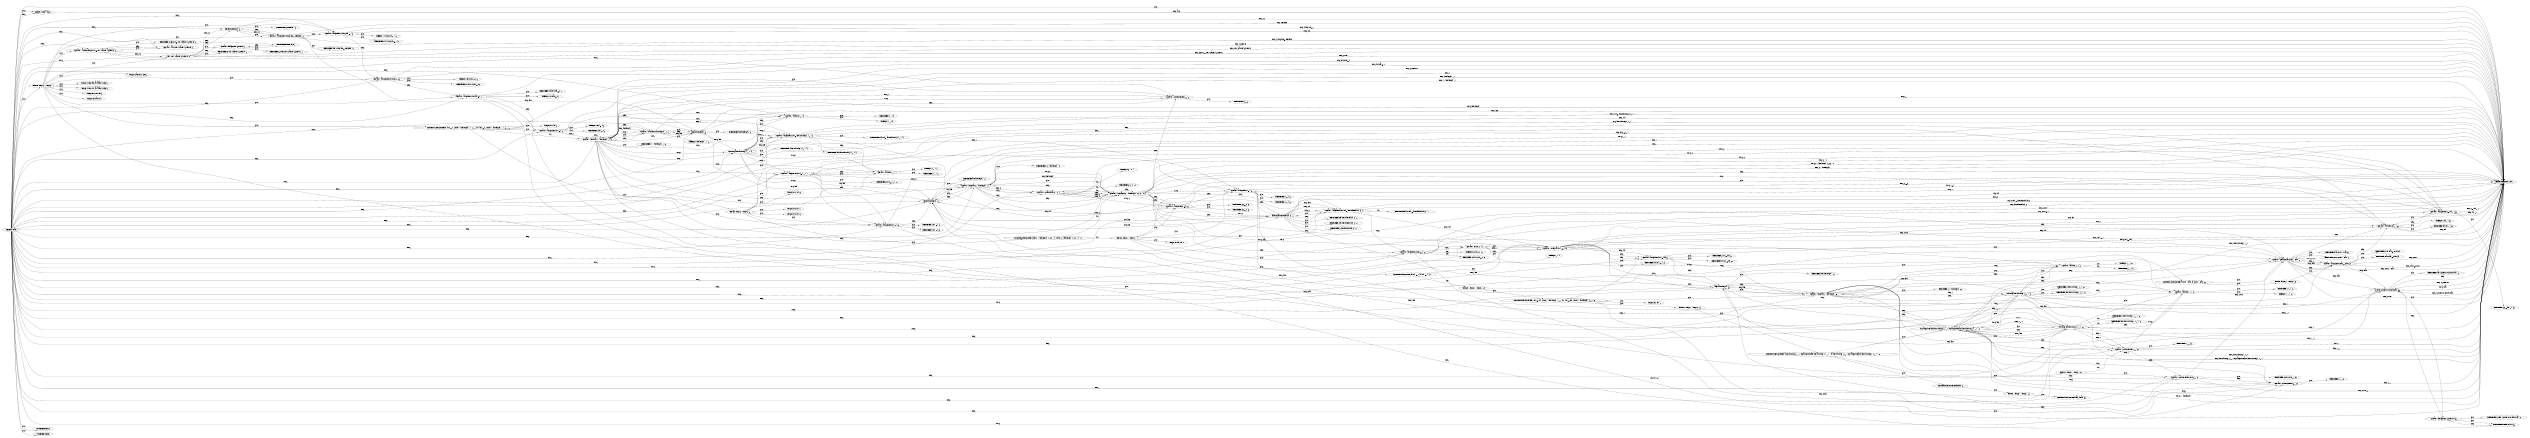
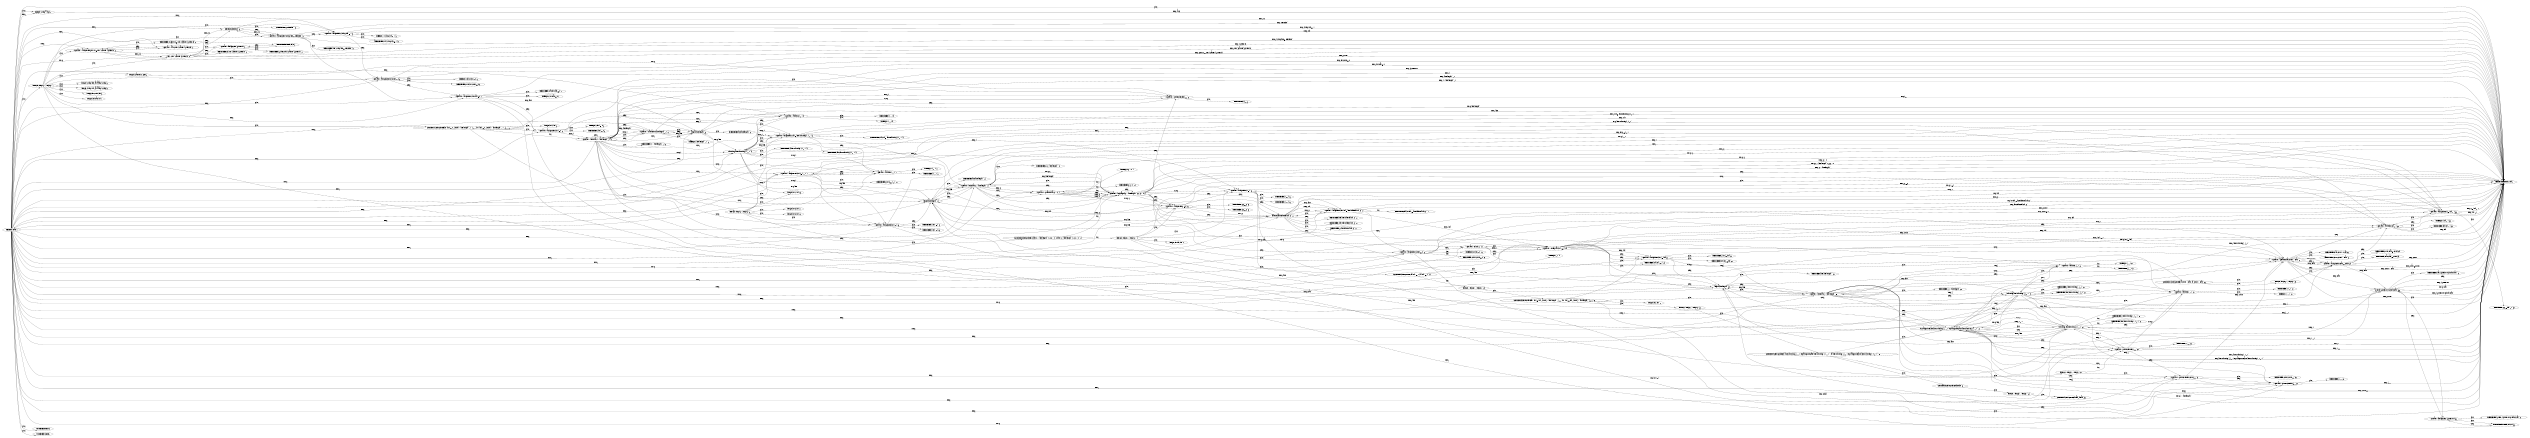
edge "(METHOD,main)" -> "(<operator>.postIncrement,i++)": now "(LOCAL,Scanner sc: ANY)" -> "(<operator>.postIncrement,i++)"
edge "(substring,line.substring(i, i + 1))" -> "(<operator>.assignment,int q = i + 1)": now "(substring,line.substring(i, i + 1))" -> "(LOCAL,int r: int)"
edge "(<operator>.assignment,int q = i + 1)" -> "(<operator>.lessThan,q < line.length())": now "(IDENTIFIER,line,line.substring(i, i + 1))" -> "(<operator>.lessThan,q < line.length())"
edge "(<operator>.addition,j + 1)" -> "(substring,line.substring(j, j + 1))": label "CFG: " -> "ANY: "
